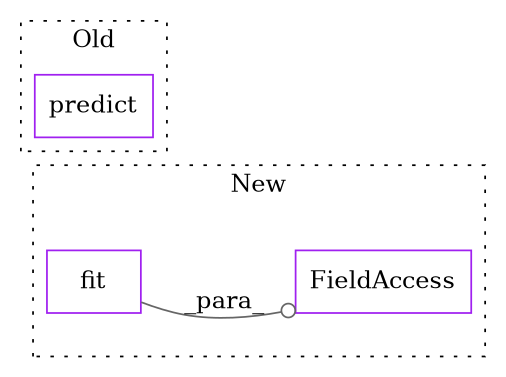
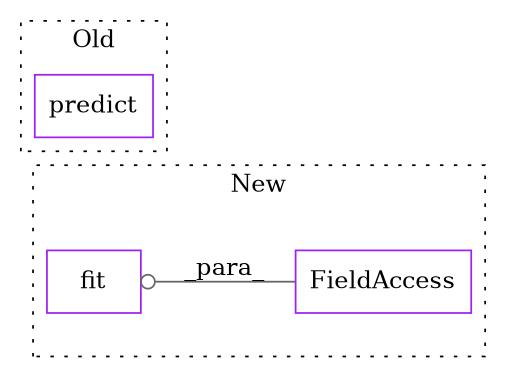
edge "fit" -> "FieldAccess": reversed
